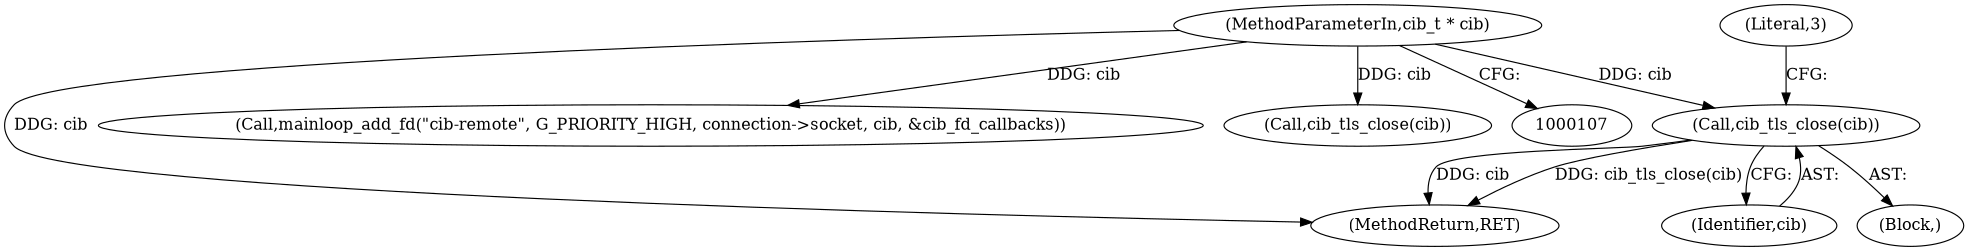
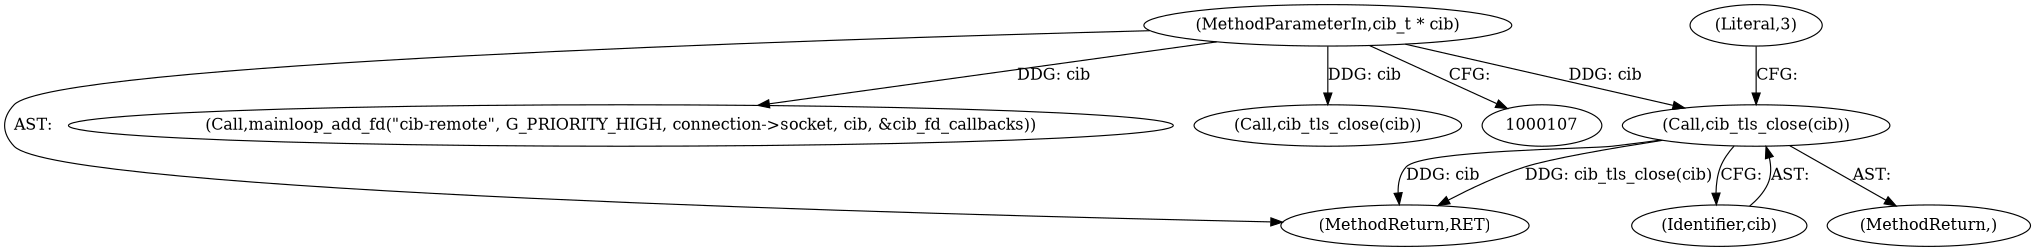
edge "(MethodParameterIn,cib_t * cib)" -> "(MethodReturn,RET)": label "DDG: cib" -> "AST: "
node "(Block,)": label "(Block,)" -> "(MethodReturn,)"
